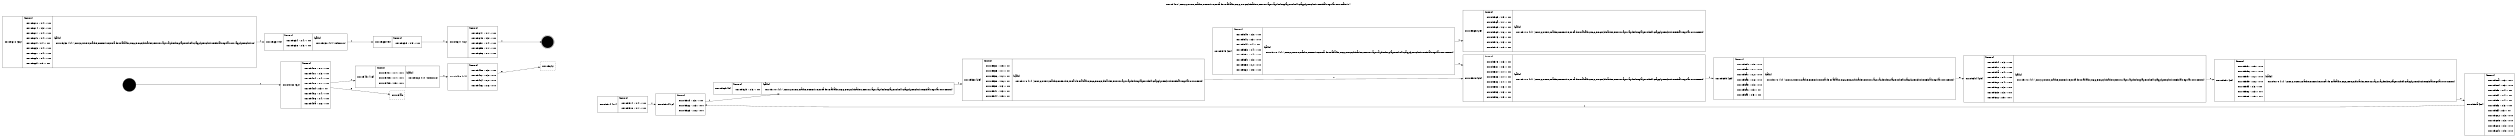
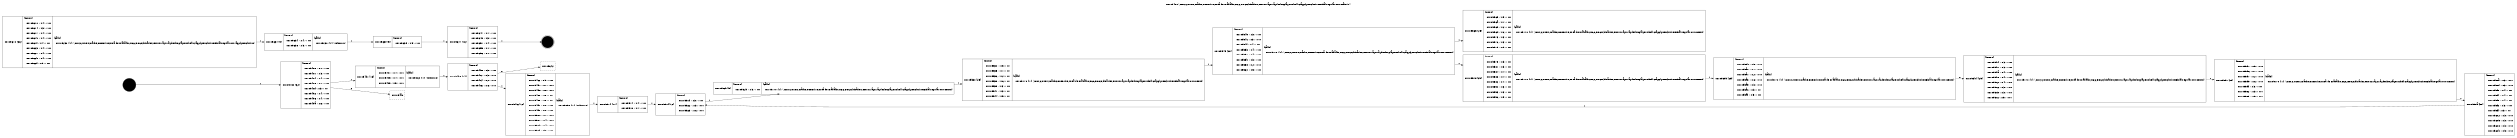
edge "0x109530 [25]" -> "0x10957e [29]": now "0x109530 [25]" -> "0x109549 [28]"
node "0x1094cc [72]": added
